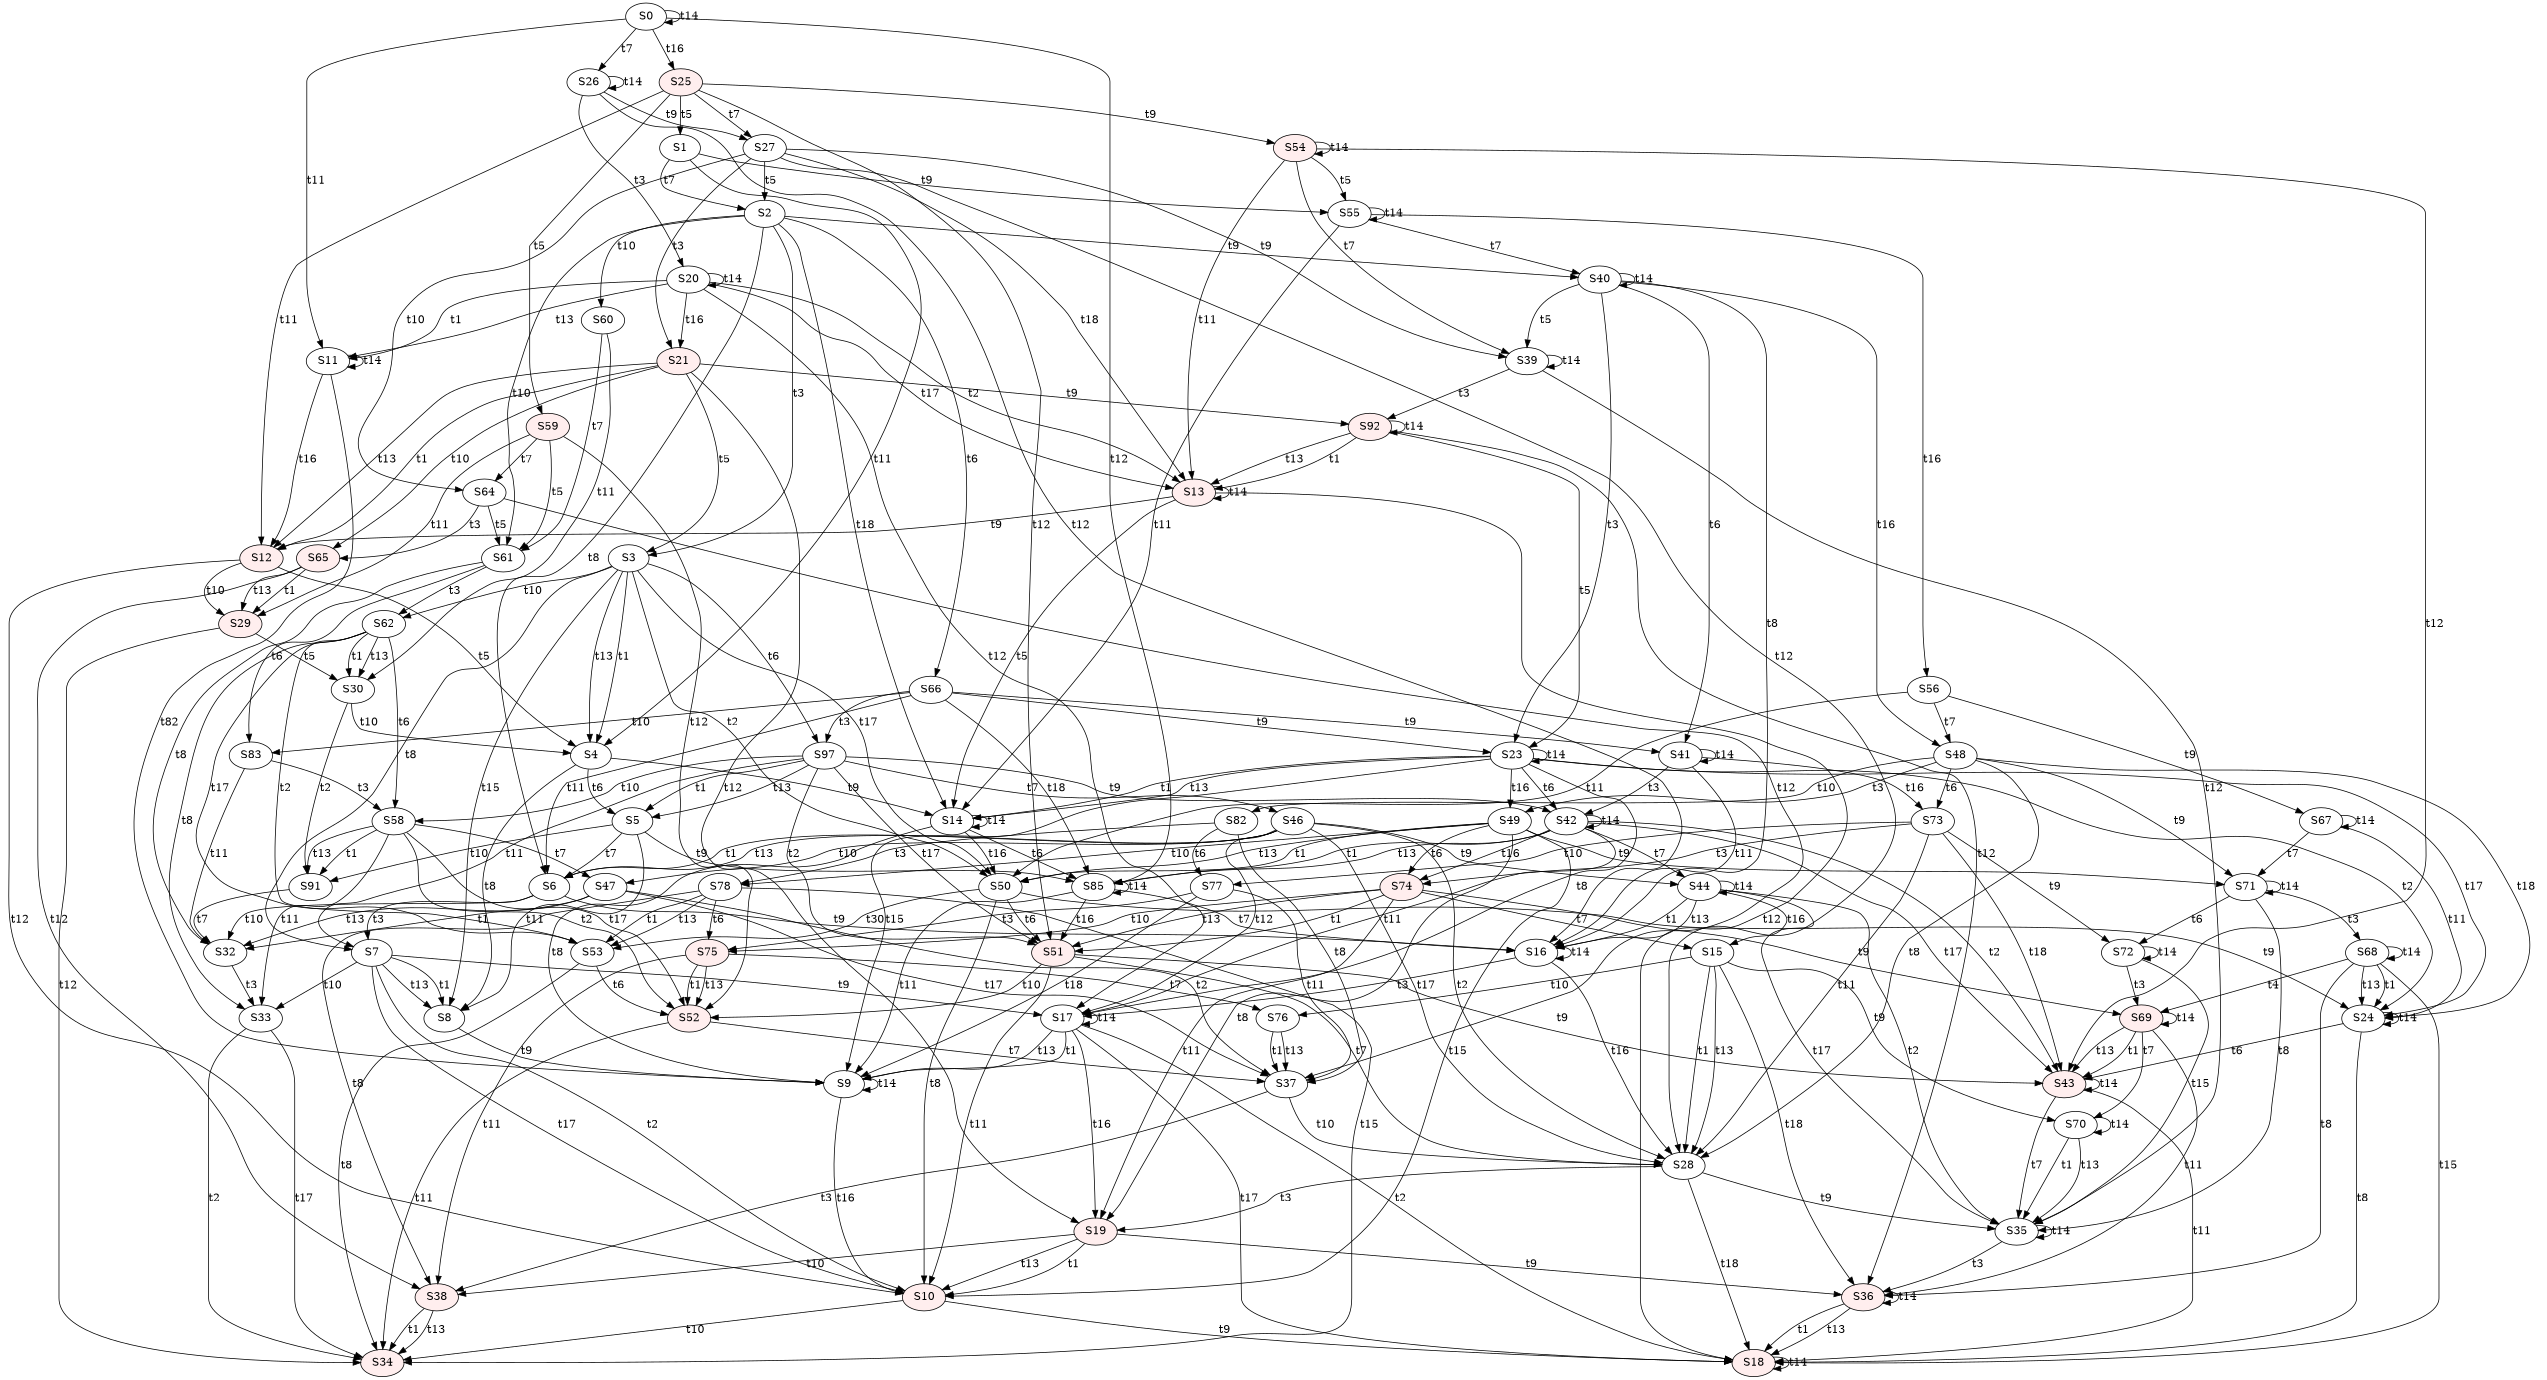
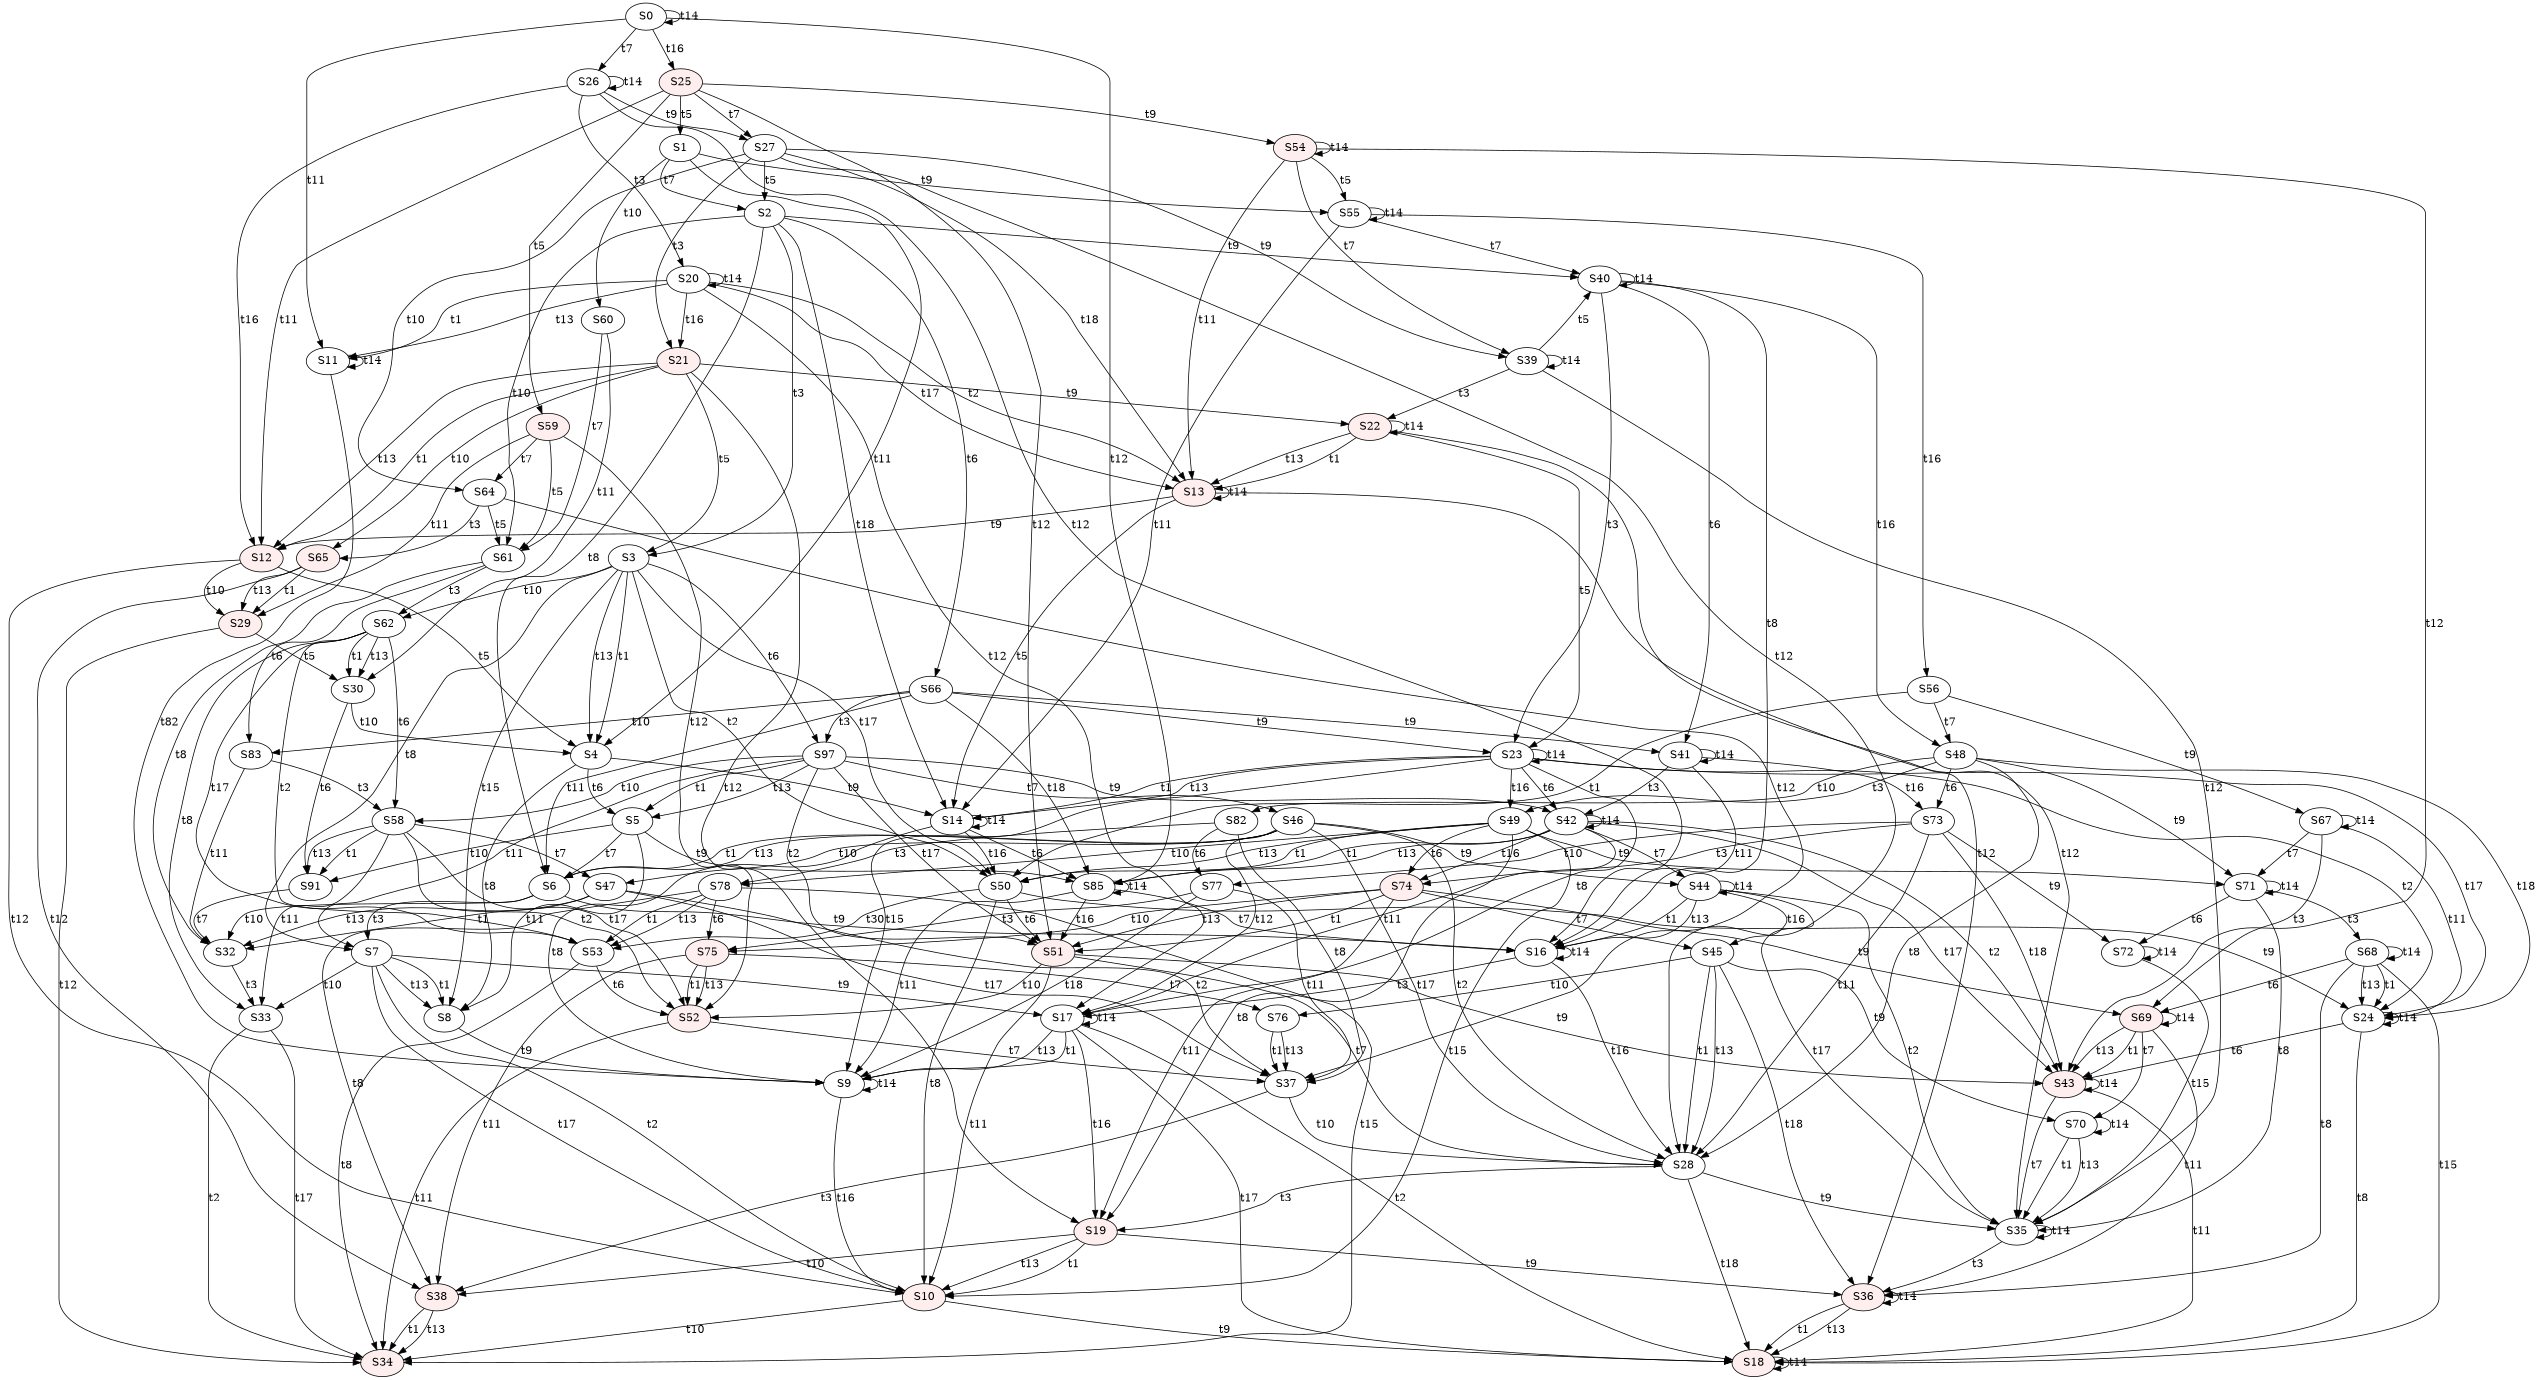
edge "S2" -> "S60": now "S1" -> "S60"
edge "S40" -> "S39": reversed
node "S92": label "S92" -> "S22"
edge "S11" -> "S12": now "S26" -> "S12"
edge "S13" -> "S18": now "S13" -> "S35"
edge "S30" -> "S91": label "t2" -> "t6"
edge "S56" -> "S50": label "t11" -> "t1"
node "S15": label "S15" -> "S45"
edge "S72" -> "S69": now "S67" -> "S69"
edge "S68" -> "S69": label "t4" -> "t6"
